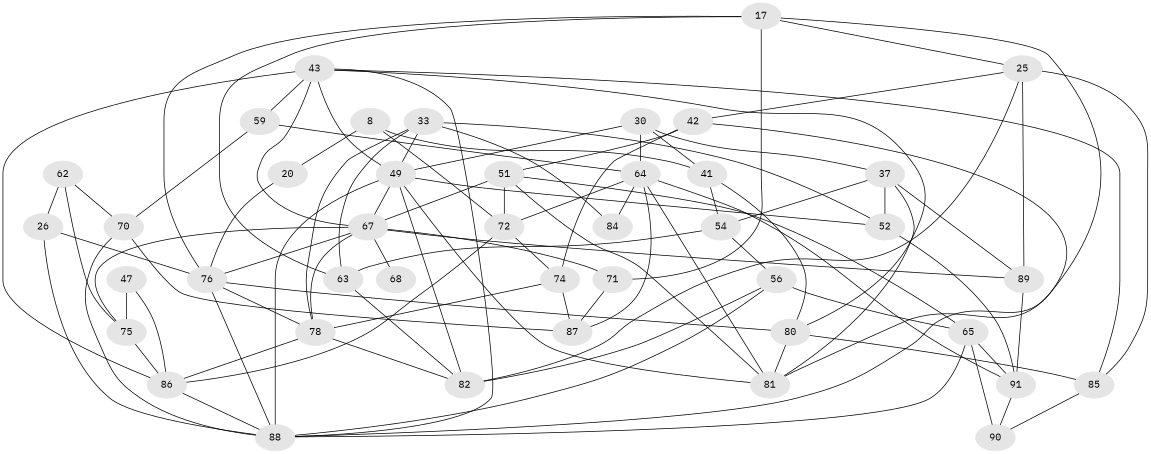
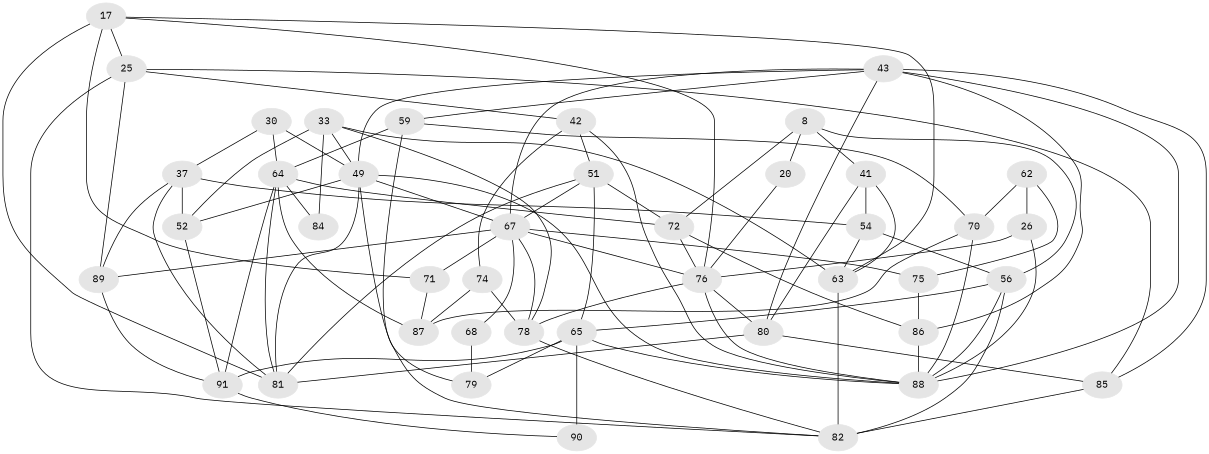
edge "8" -- "56": added
edge "30" -- "41": now "63" -- "41"
edge "72" -- "74": now "72" -- "76"
node "47": removed
edge "78" -- "86": removed
node "79": added
edge "85" -- "90": now "85" -- "82"
